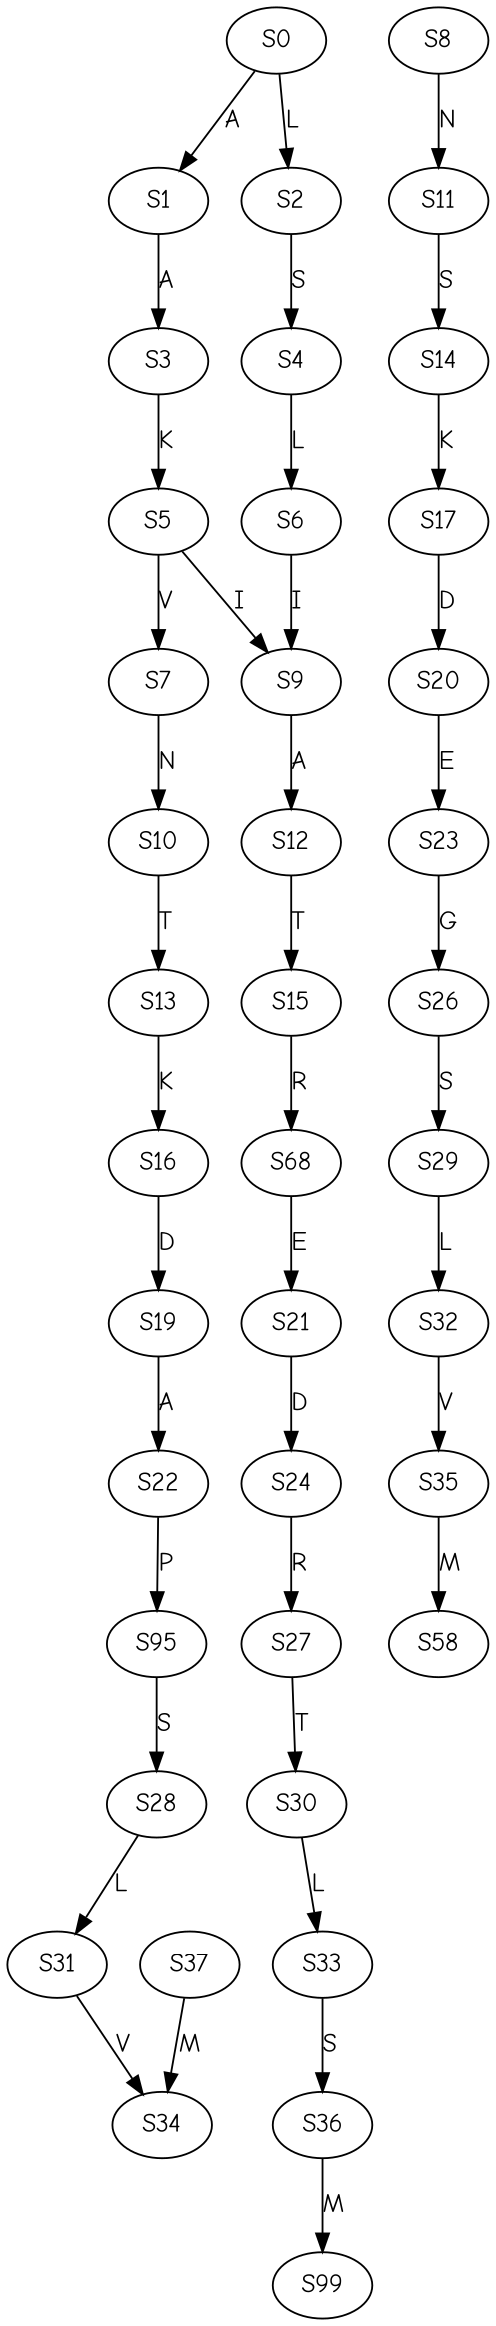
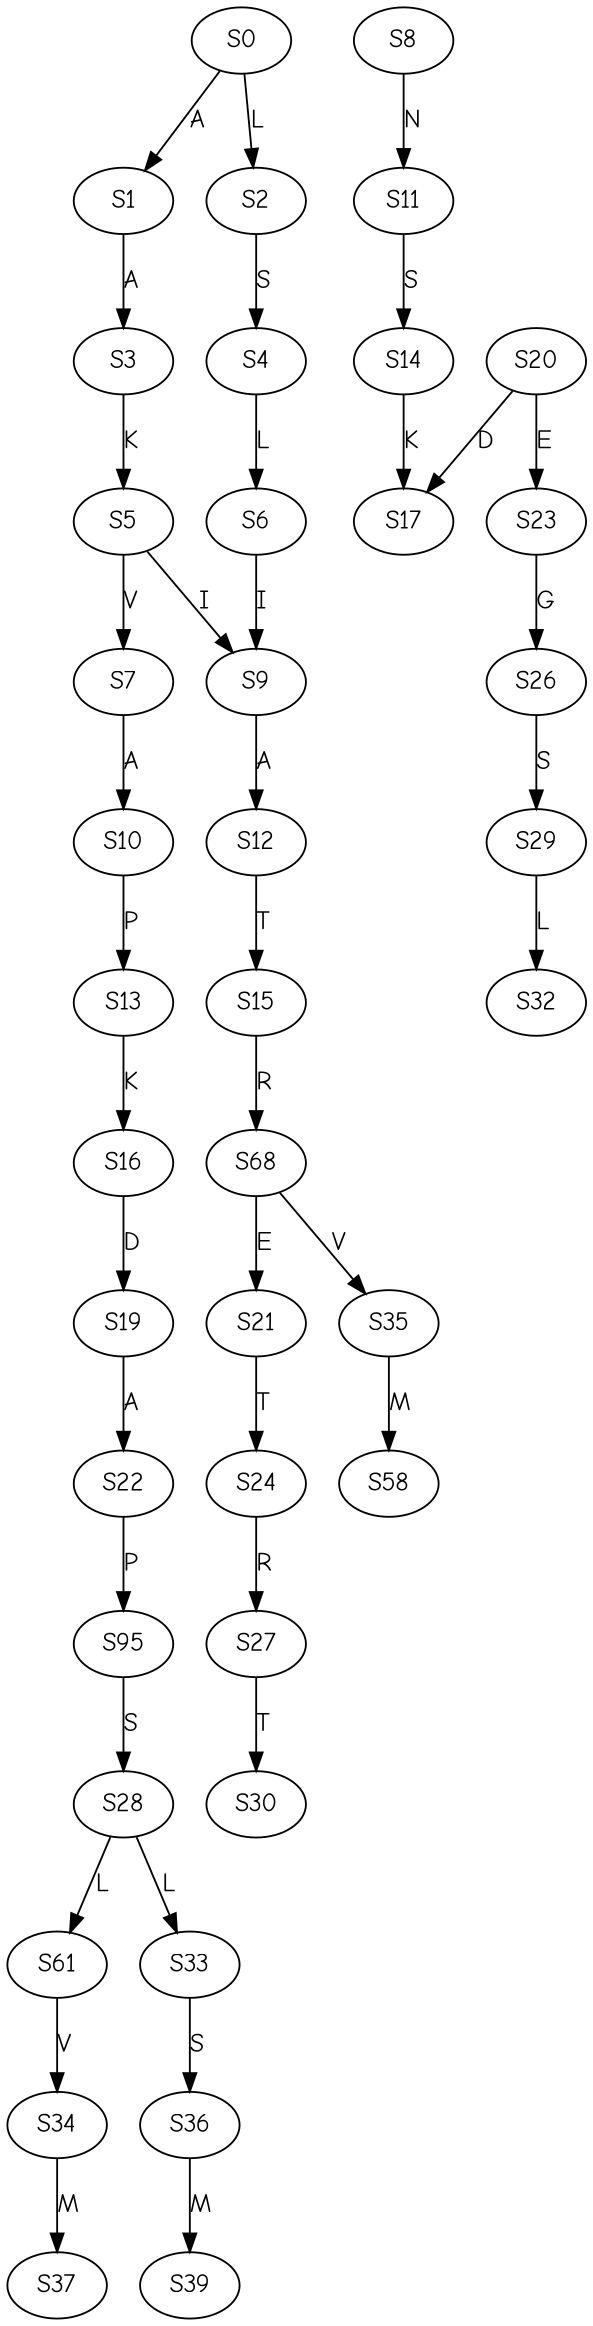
edge "S17" -> "S20": reversed
edge "S7" -> "S10": label "N" -> "A"
edge "S10" -> "S13": label "T" -> "P"
edge "S32" -> "S35": now "S68" -> "S35"
edge "S21" -> "S24": label "D" -> "T"
edge "S30" -> "S33": now "S28" -> "S33"
node "S31": label "S31" -> "S61"
edge "S37" -> "S34": reversed
node "S99": label "S99" -> "S39"
